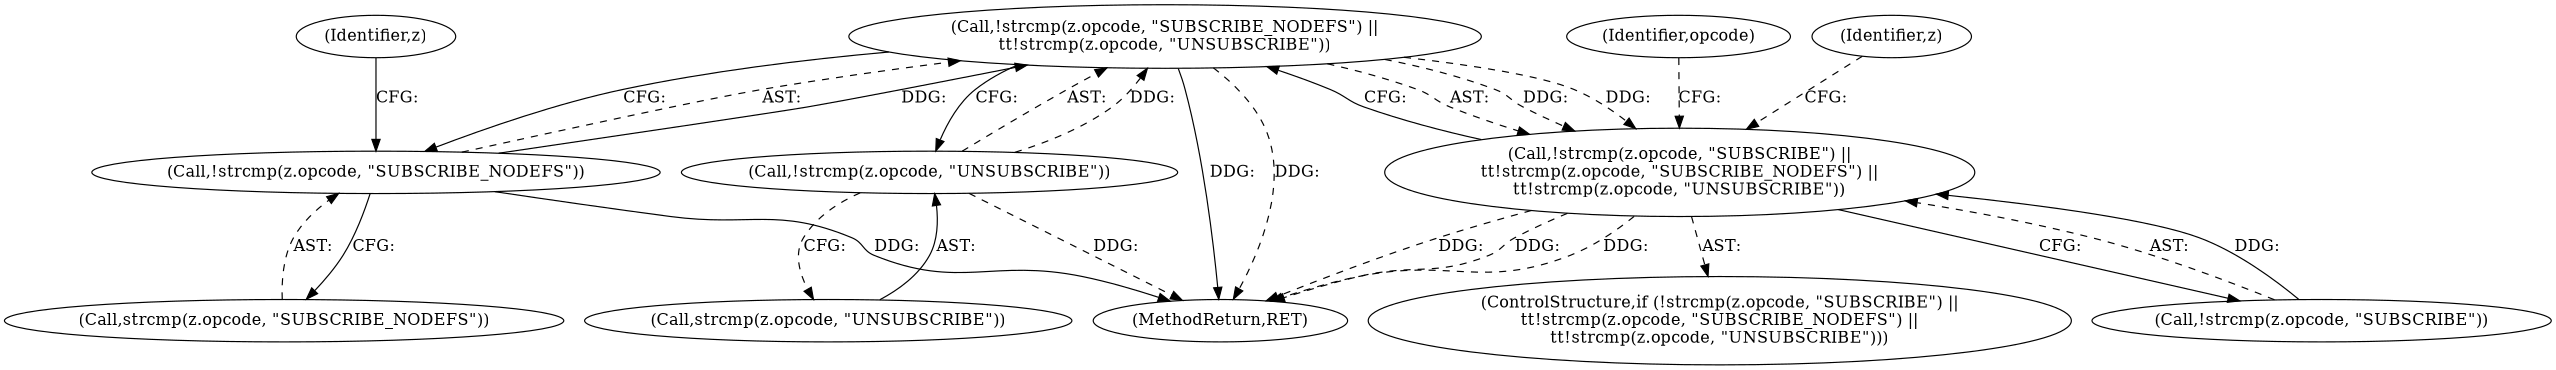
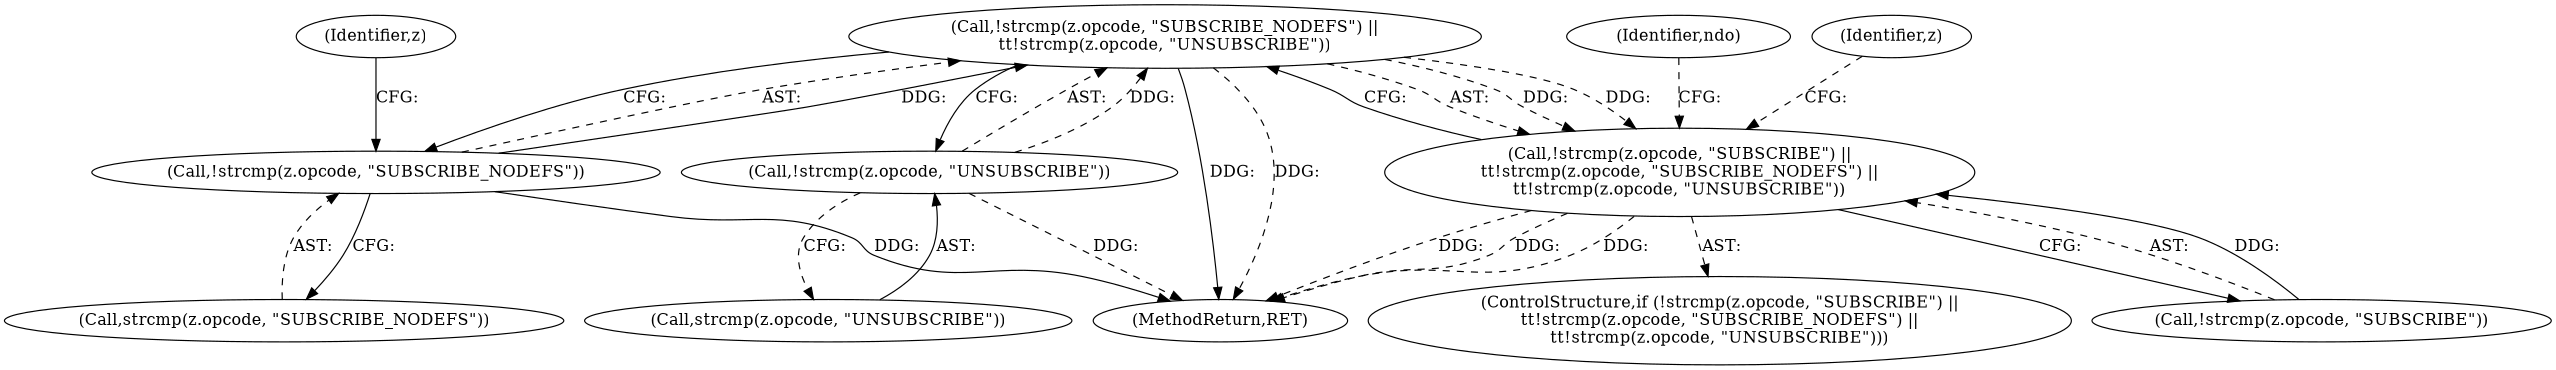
node "(Identifier,opcode)": label "(Identifier,opcode)" -> "(Identifier,ndo)"
